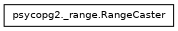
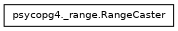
node "psycopg2._range.RangeCaster": label "psycopg2._range.RangeCaster" -> "psycopg4._range.RangeCaster"
